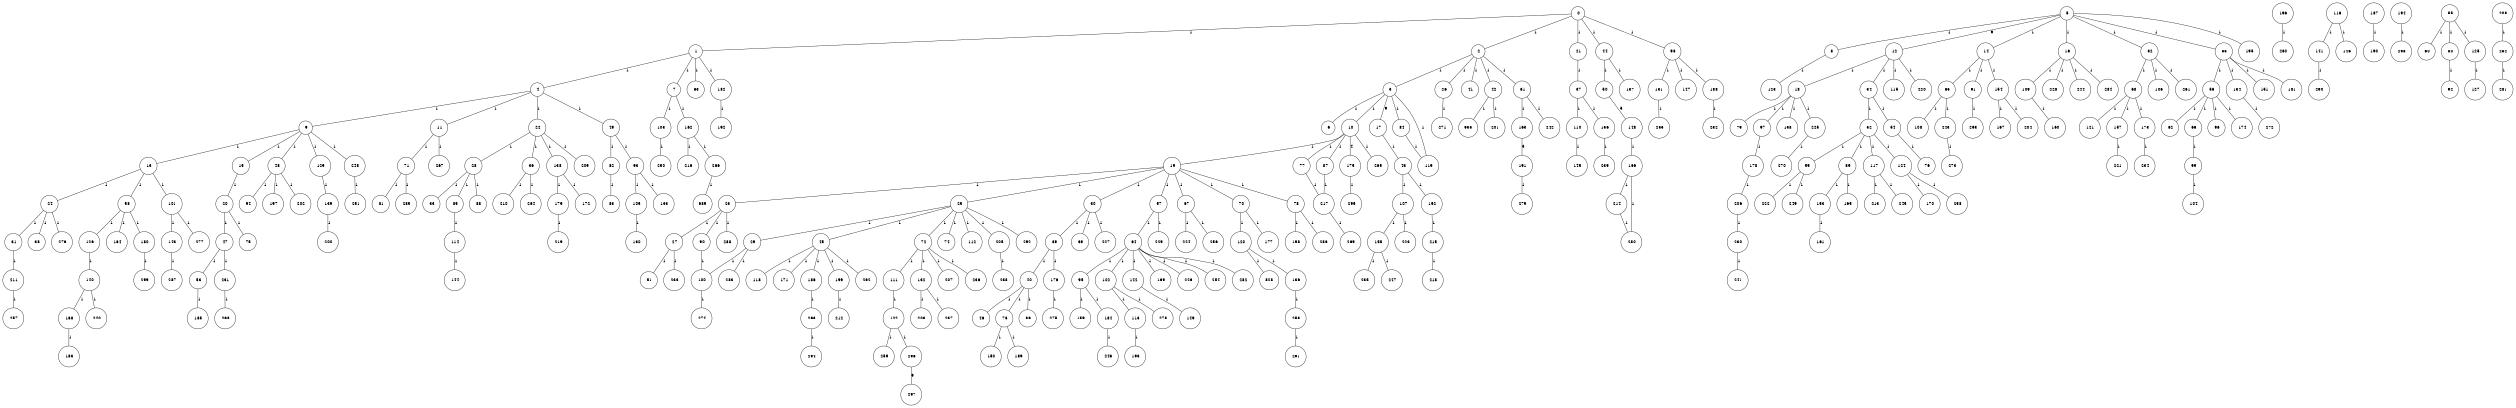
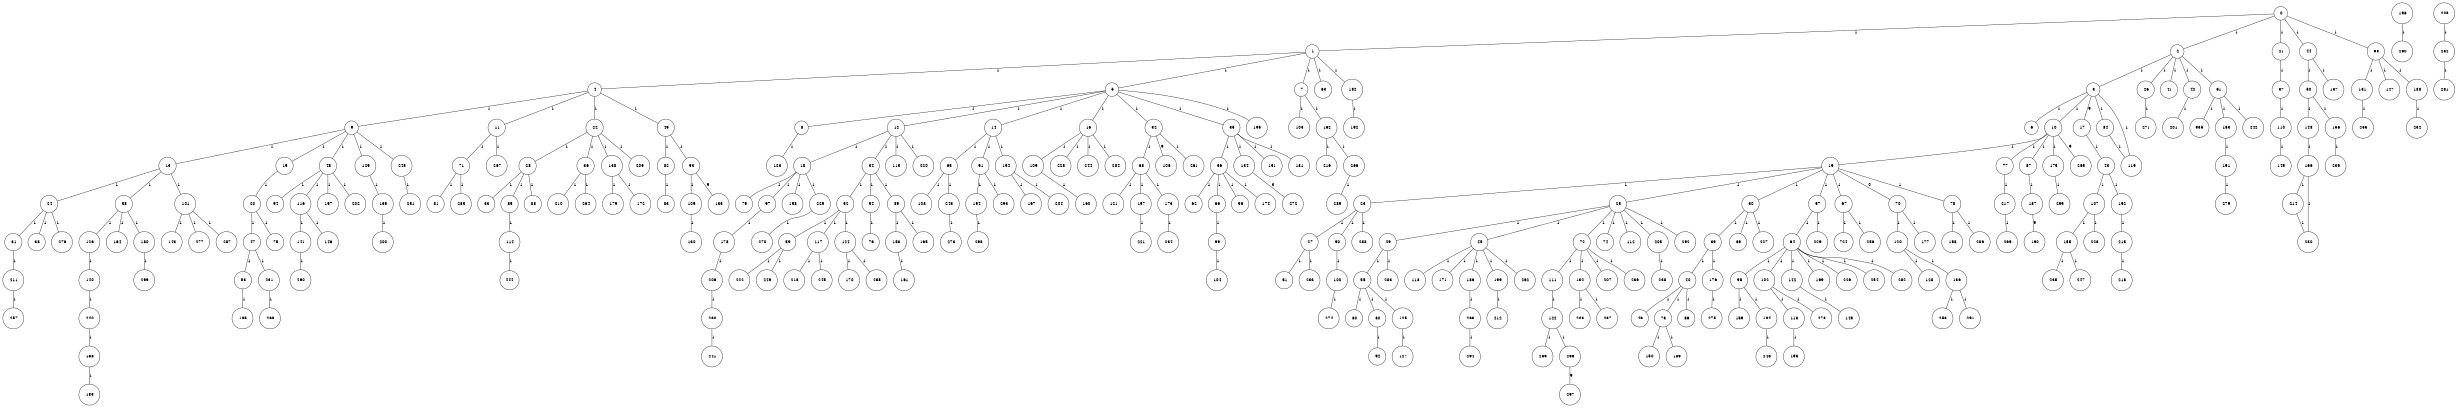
edge "5" -- "12": label "9" -> "1"
edge "187" -- "190": label "1" -> "9"
edge "1" -- "5": added, label "1"
edge "32" -- "106": label "1" -> "9"
edge "42" -- "935": now "61" -- "935"
edge "37" -- "156": now "50" -- "156"
edge "50" -- "148": label "5" -> "1"
edge "134" -- "272": label "1" -> "3"
edge "10" -- "175": label "4" -> "1"
edge "10" -- "265": label "1" -> "9"
edge "163" -- "191": label "3" -> "1"
edge "52" -- "89": now "34" -- "89"
node "250": removed
edge "48" -- "116": added, label "1"
edge "91" -- "194": added, label "1"
edge "87" -- "217": now "87" -- "187"
edge "93" -- "133": label "1" -> "9"
edge "19" -- "70": label "1" -> "0"
node "689": label "689" -> "289"
node "219": removed
node "224": label "224" -> "724"
edge "143" -- "287": now "101" -- "287"
edge "29" -- "100": now "29" -- "55"
node "144": label "144" -> "444"
node "828": label "828" -> "128"
edge "140" -- "168": now "240" -- "168"
edge "253" -- "291": now "136" -- "291"
